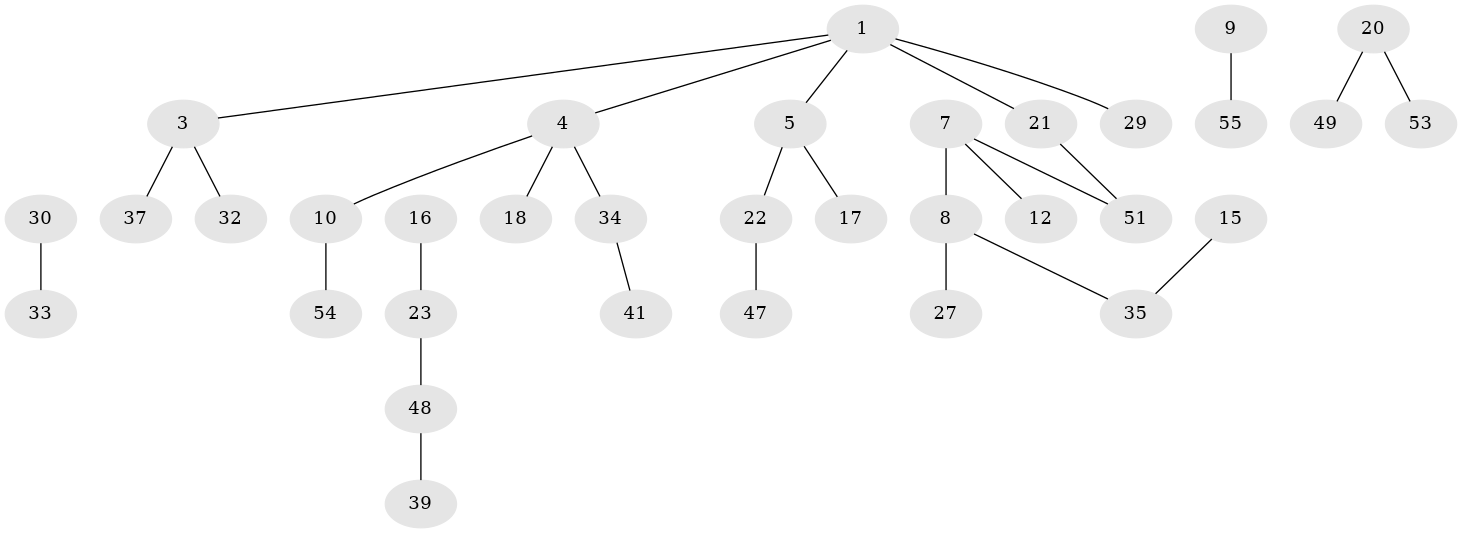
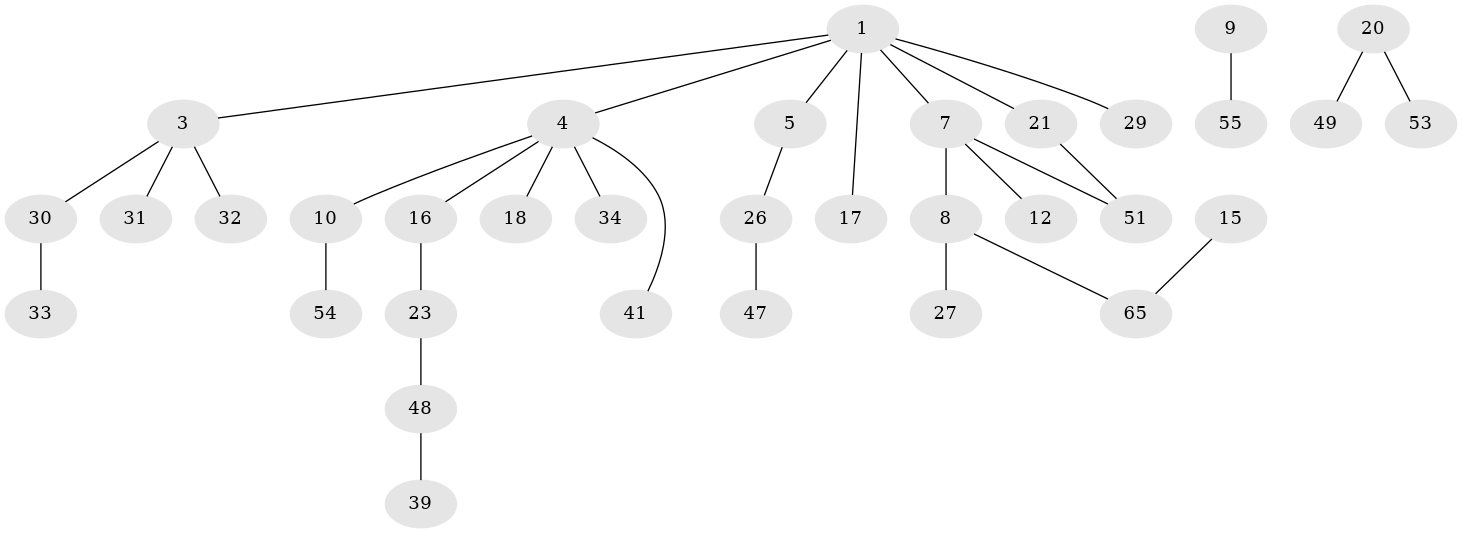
edge "1" -- "7": added
edge "3" -- "30": added
edge "4" -- "16": added
edge "5" -- "17": now "1" -- "17"
node "37": label "37" -> "31"
node "22": label "22" -> "26"
edge "34" -- "41": now "4" -- "41"
node "35": label "35" -> "65"
